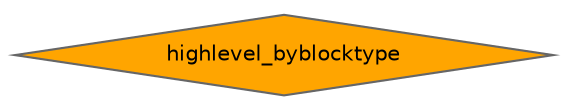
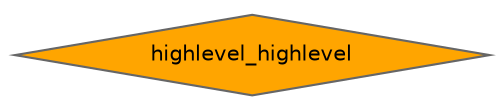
node "highlevel_byblocktype": label "highlevel_byblocktype" -> "highlevel_highlevel"
